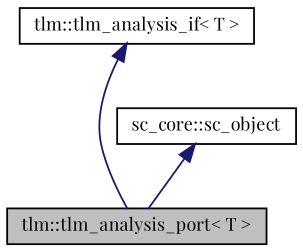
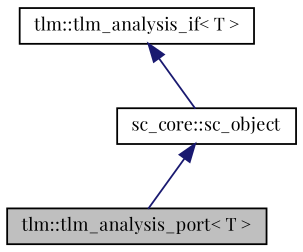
edge "tlm::tlm_analysis_port< T >" -> "tlm::tlm_analysis_if< T >": now "sc_core::sc_object" -> "tlm::tlm_analysis_if< T >"
